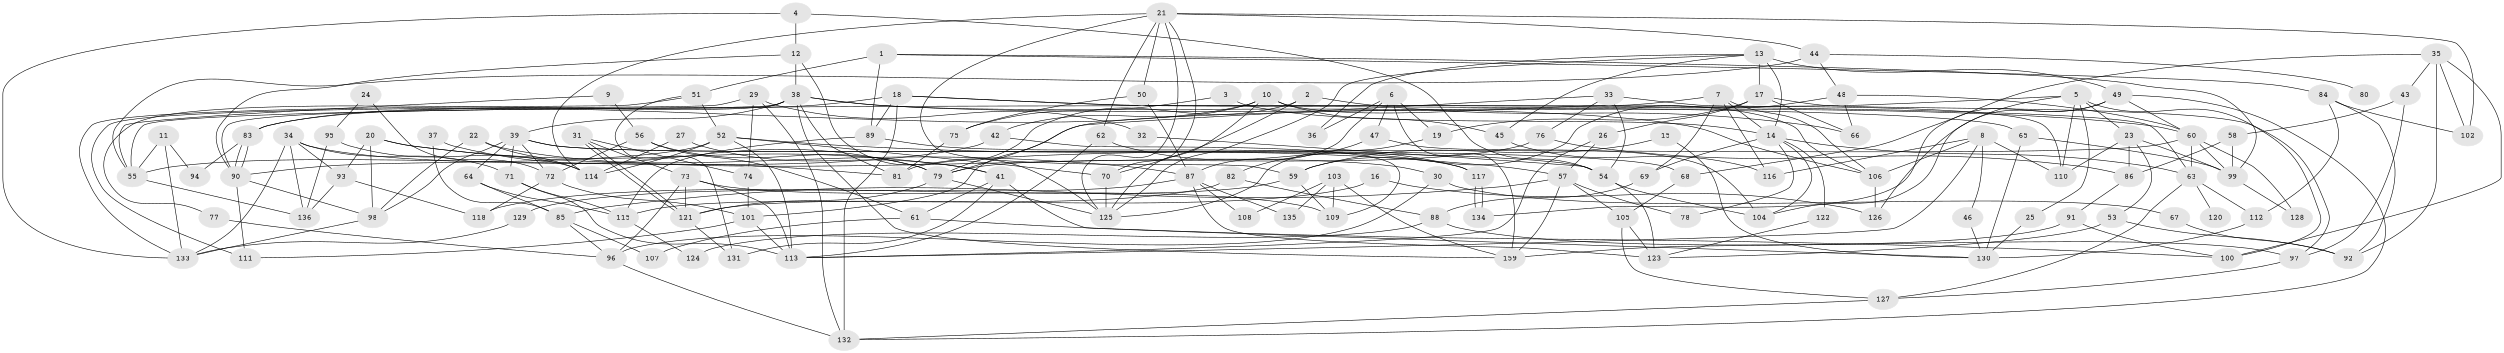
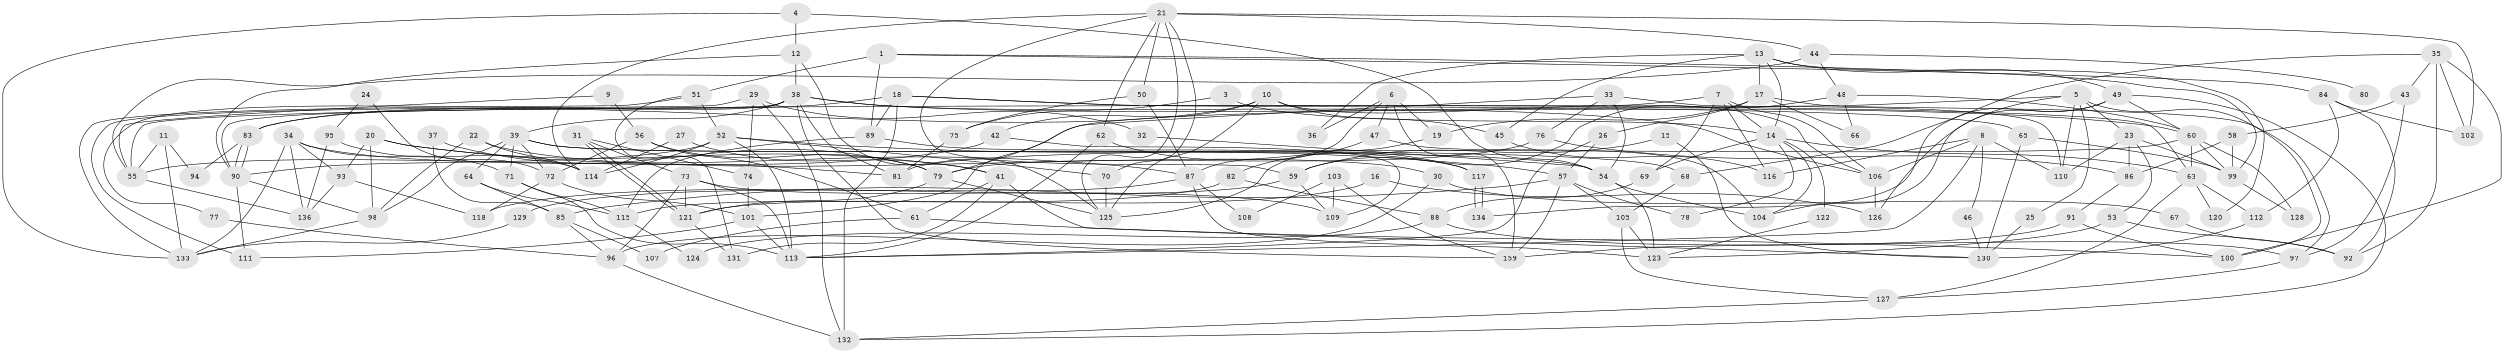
edge "13" -- "125": now "13" -- "120"
node "2": removed
node "135": removed
